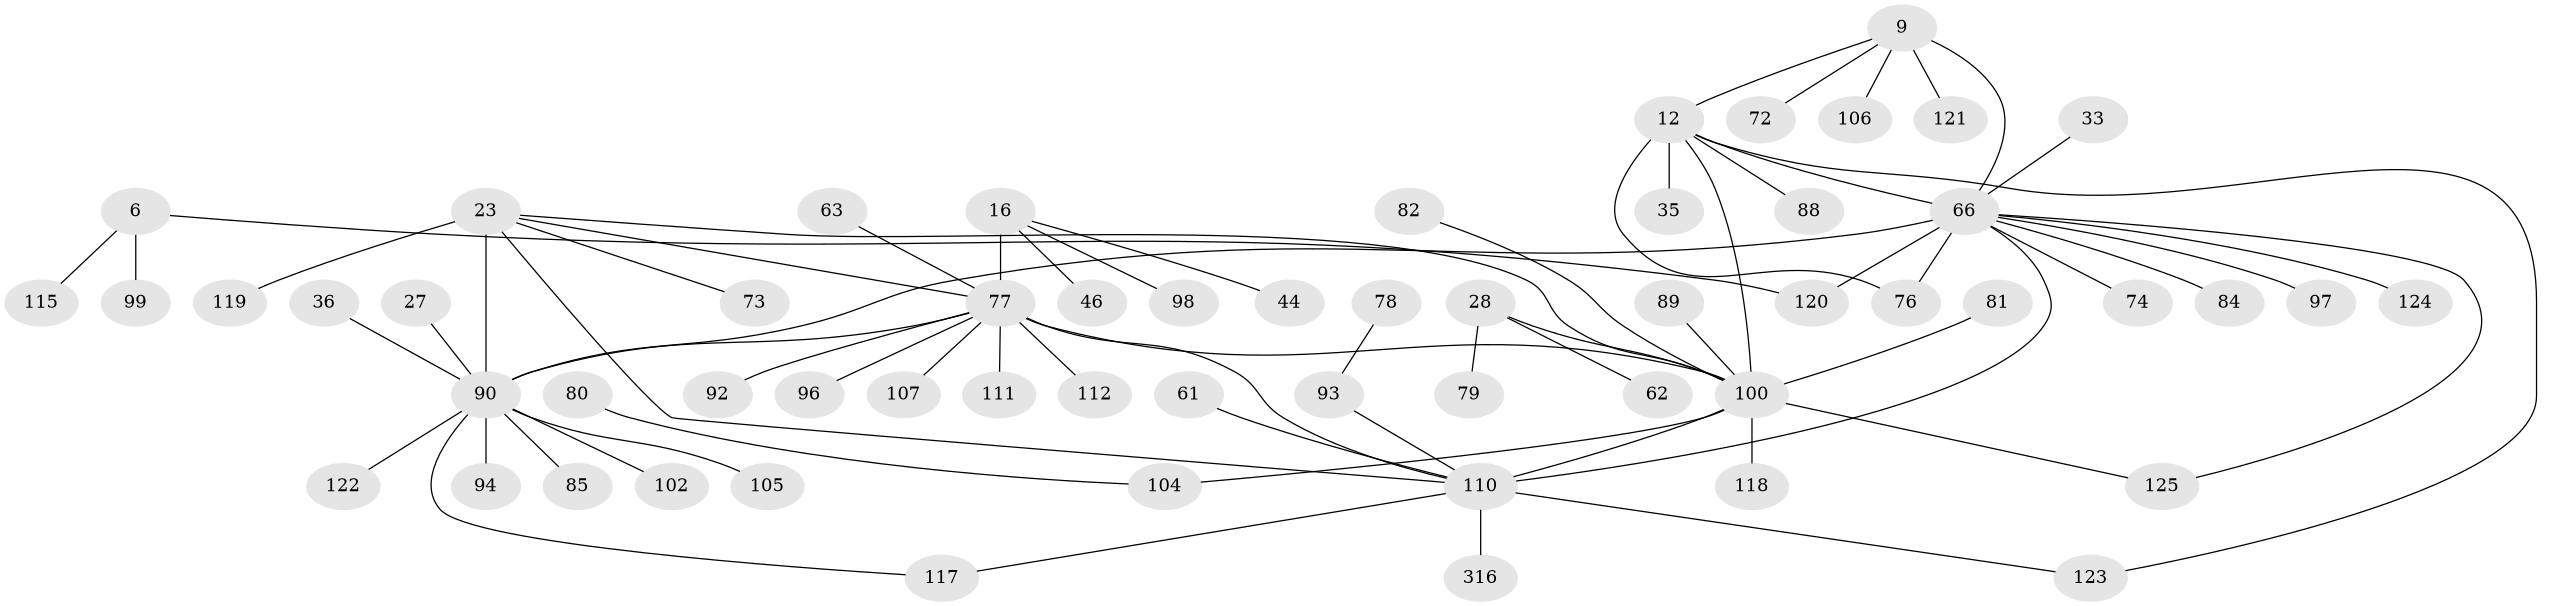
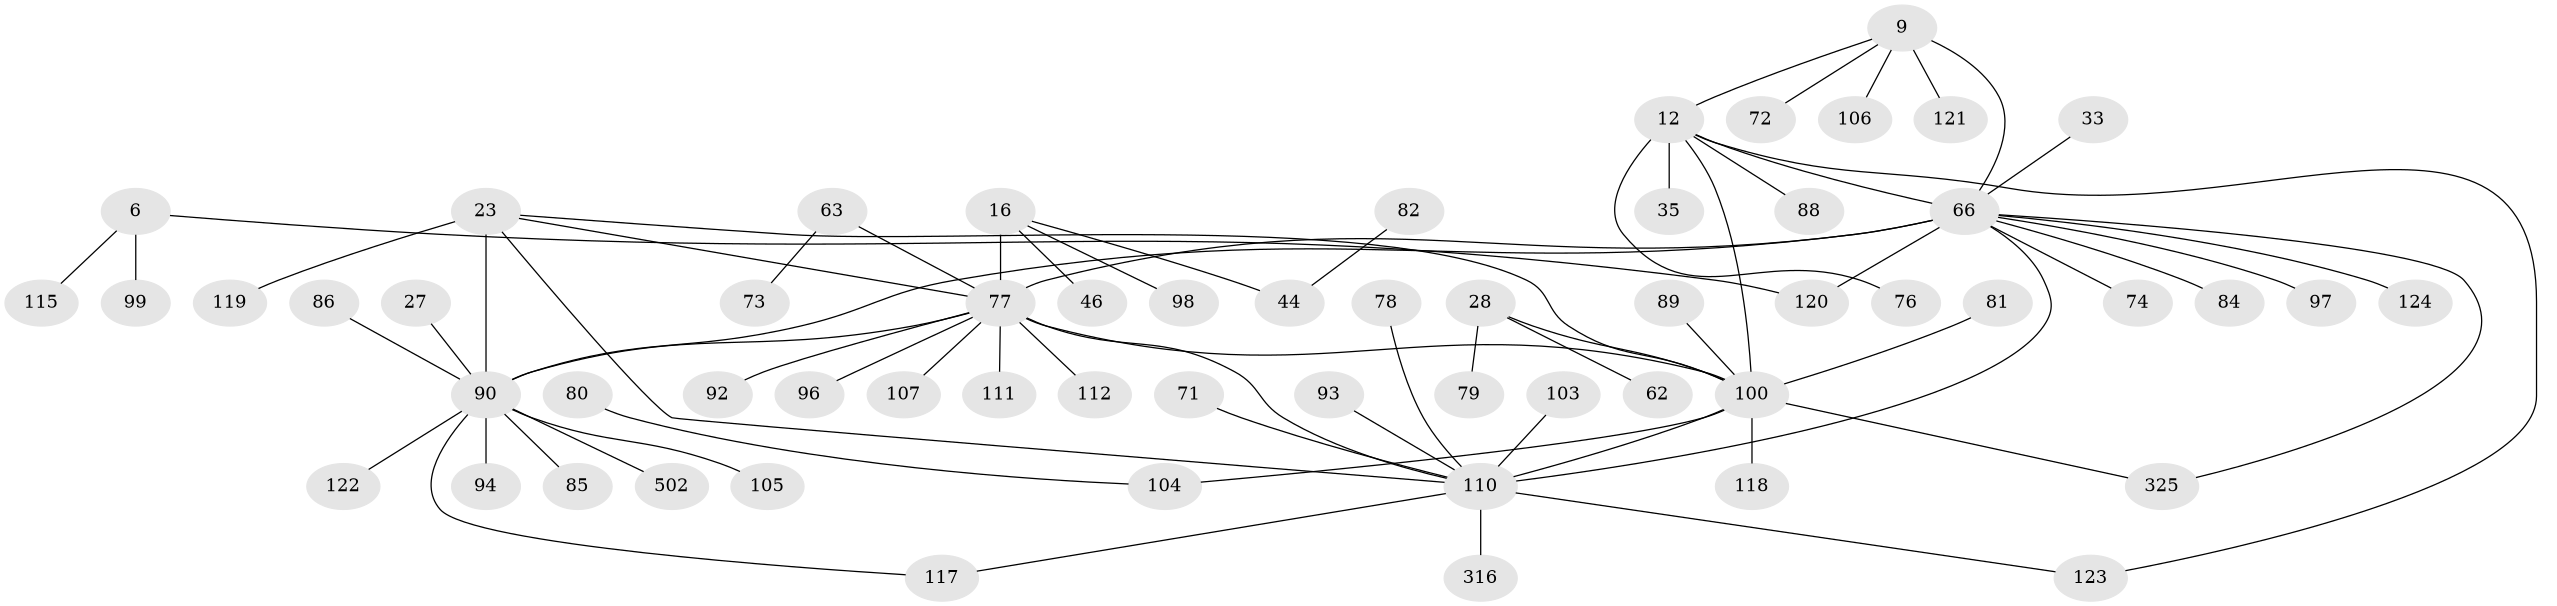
edge "23" -- "73": now "63" -- "73"
edge "66" -- "76": now "66" -- "77"
edge "82" -- "100": now "82" -- "44"
node "36": label "36" -> "86"
edge "78" -- "93": now "78" -- "110"
node "61": label "61" -> "71"
node "103": added
node "102": label "102" -> "502"
node "125": label "125" -> "325"
